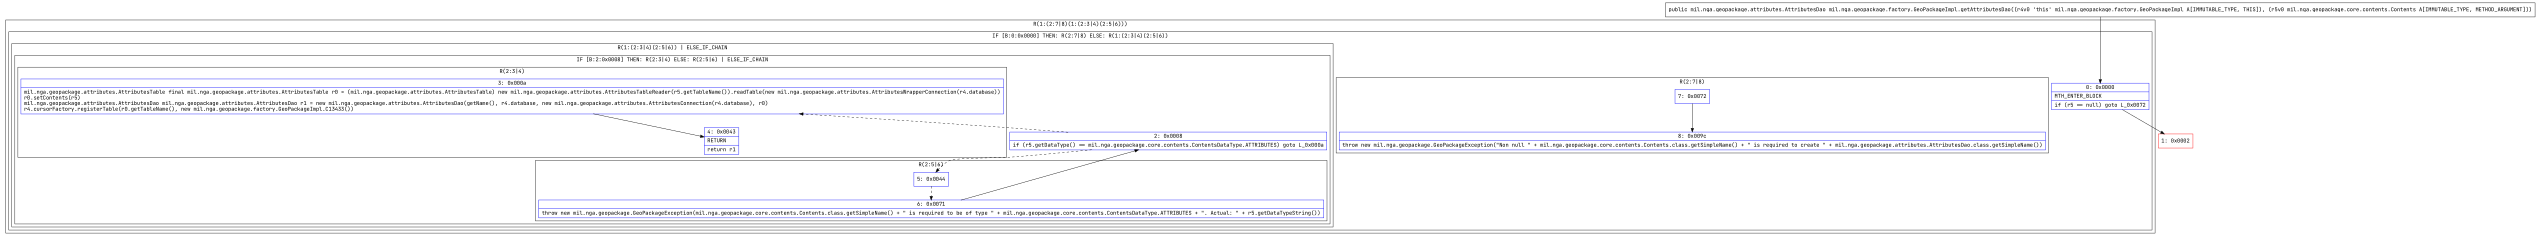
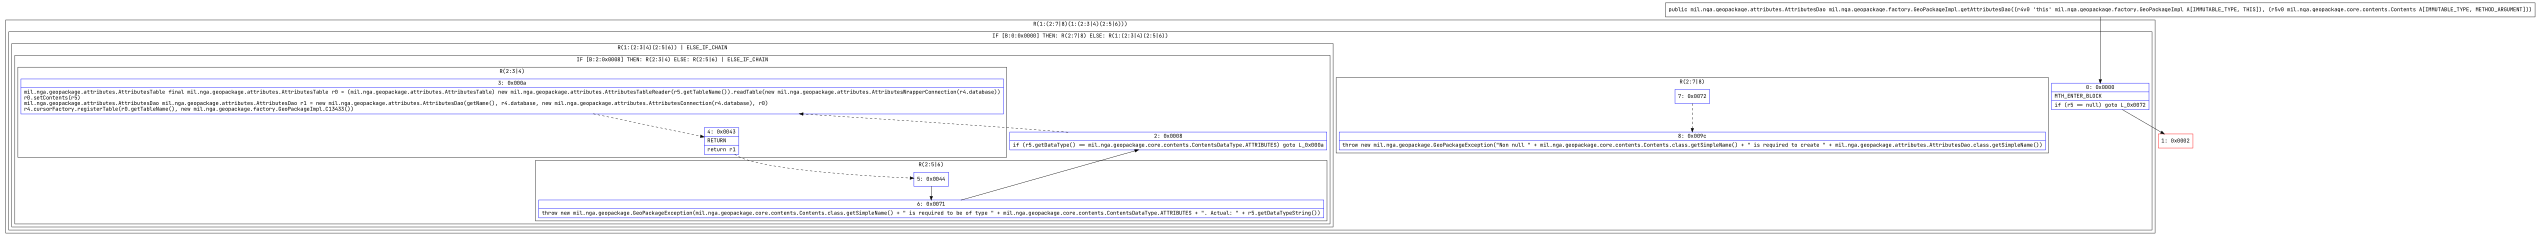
edge "7: 0x0072" -> "8: 0x009c": style solid -> dashed
edge "3: 0x000a" -> "4: 0x0043": style solid -> dashed
edge "2: 0x0008" -> "5: 0x0044": now "4: 0x0043" -> "5: 0x0044"
edge "5: 0x0044" -> "6: 0x0071": style dashed -> solid
